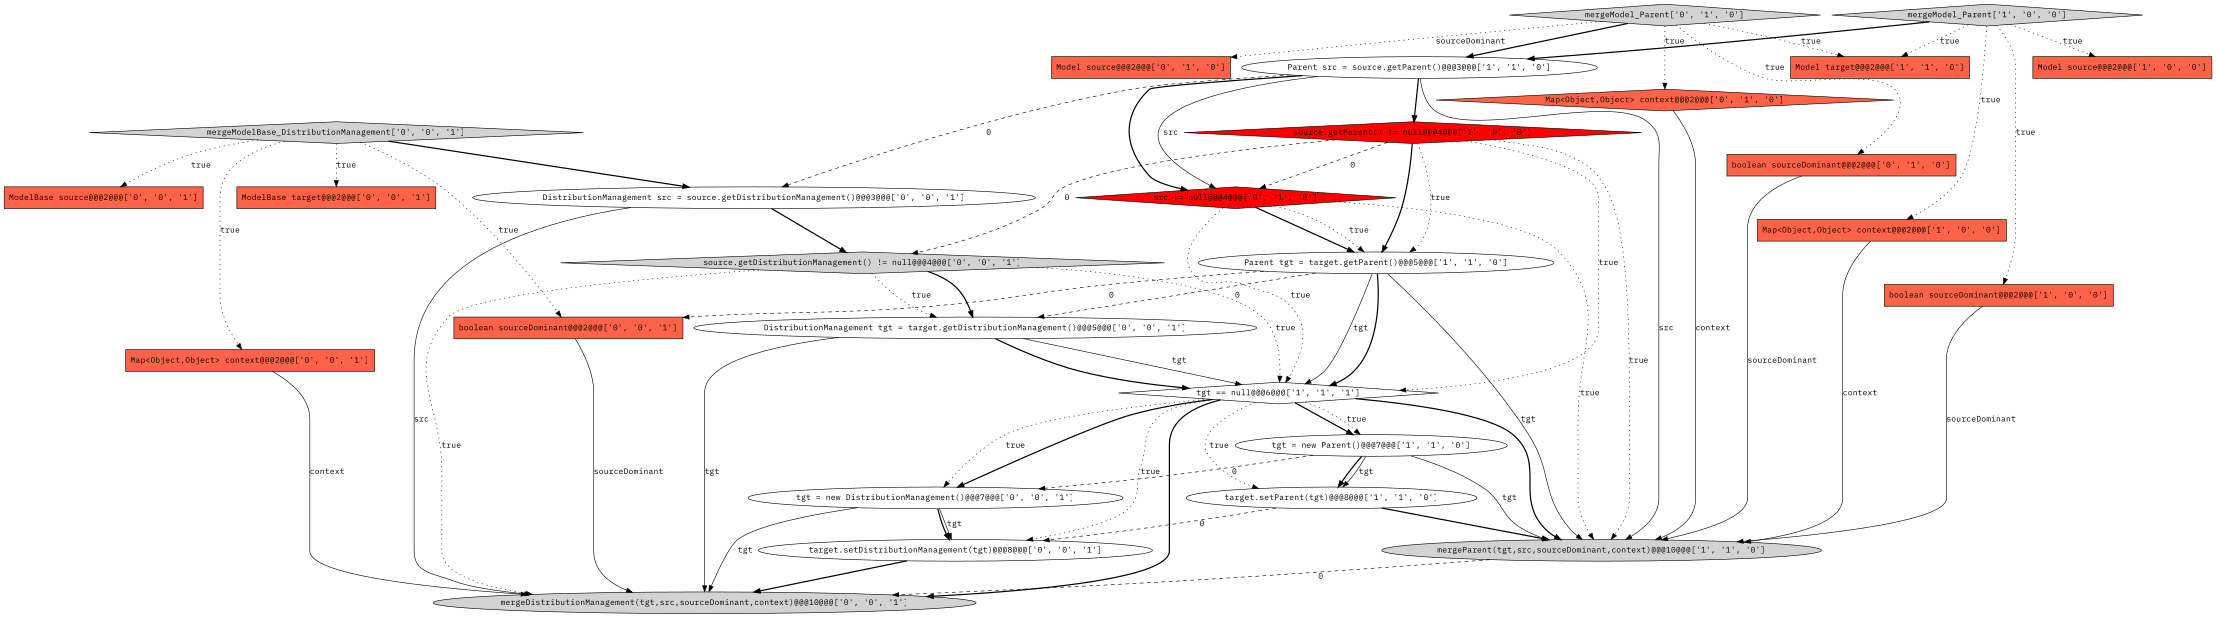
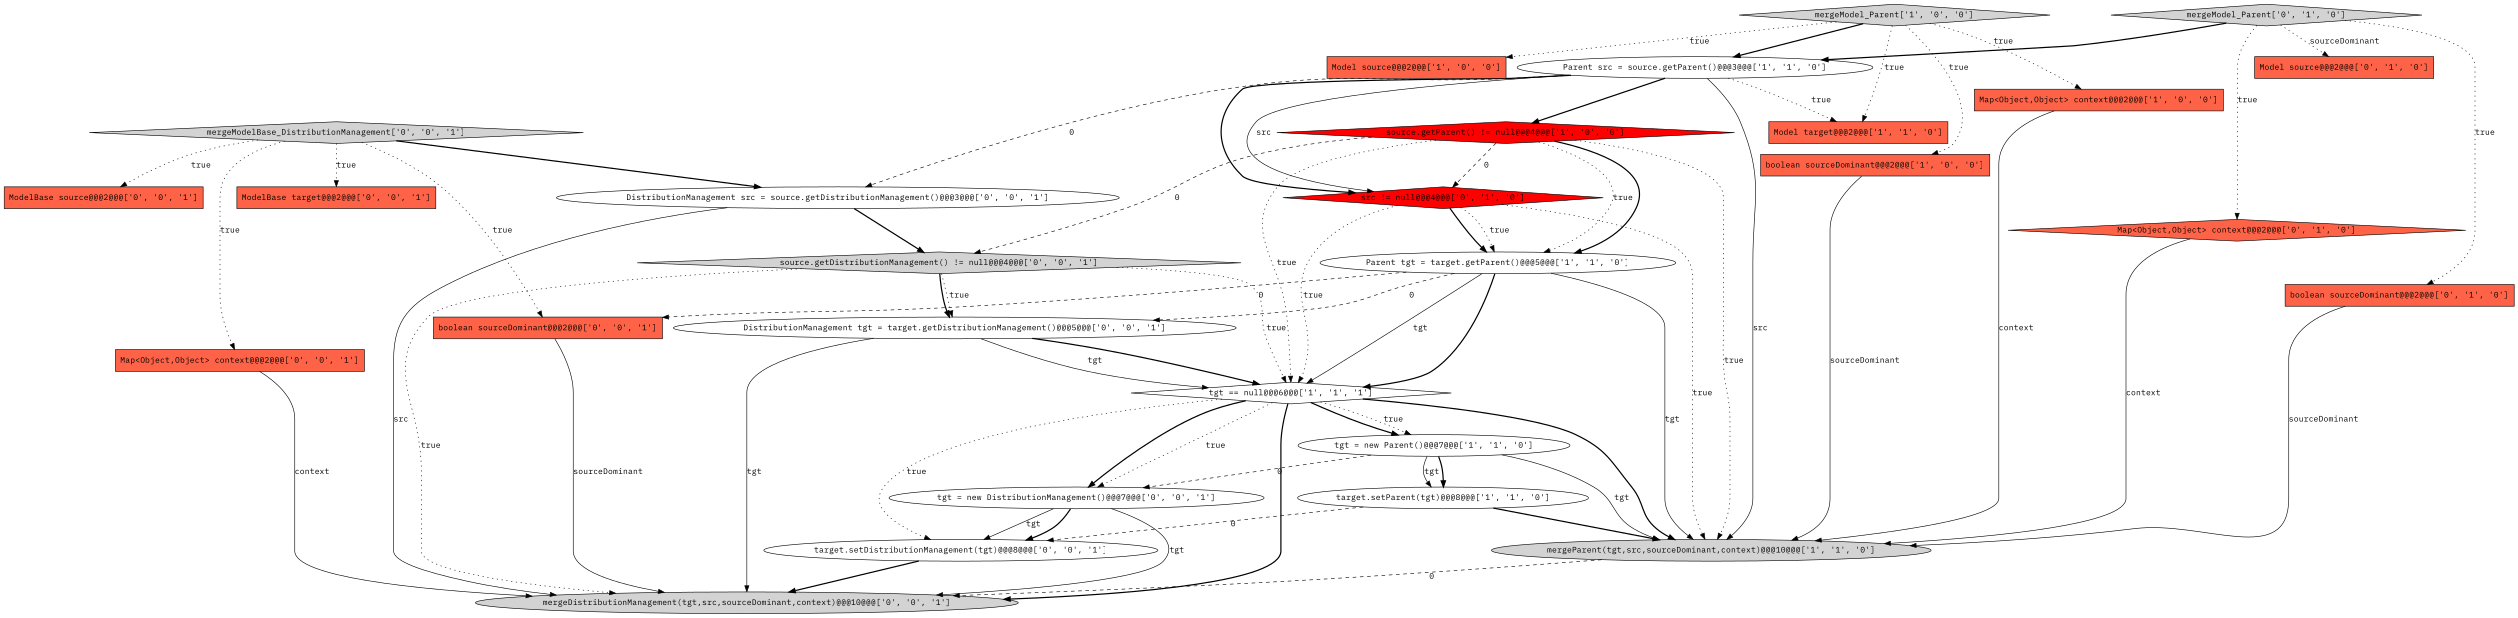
edge "mergeModel_Parent['0', '1', '0']" -> "Model target@@@2@@@['1', '1', '0']": now "Parent src = source.getParent()@@@3@@@['1', '1', '0']" -> "Model target@@@2@@@['1', '1', '0']"
edge "tgt == null@@@6@@@['1', '1', '1']" -> "target.setParent(tgt)@@@8@@@['1', '1', '0']": removed, label "true"
